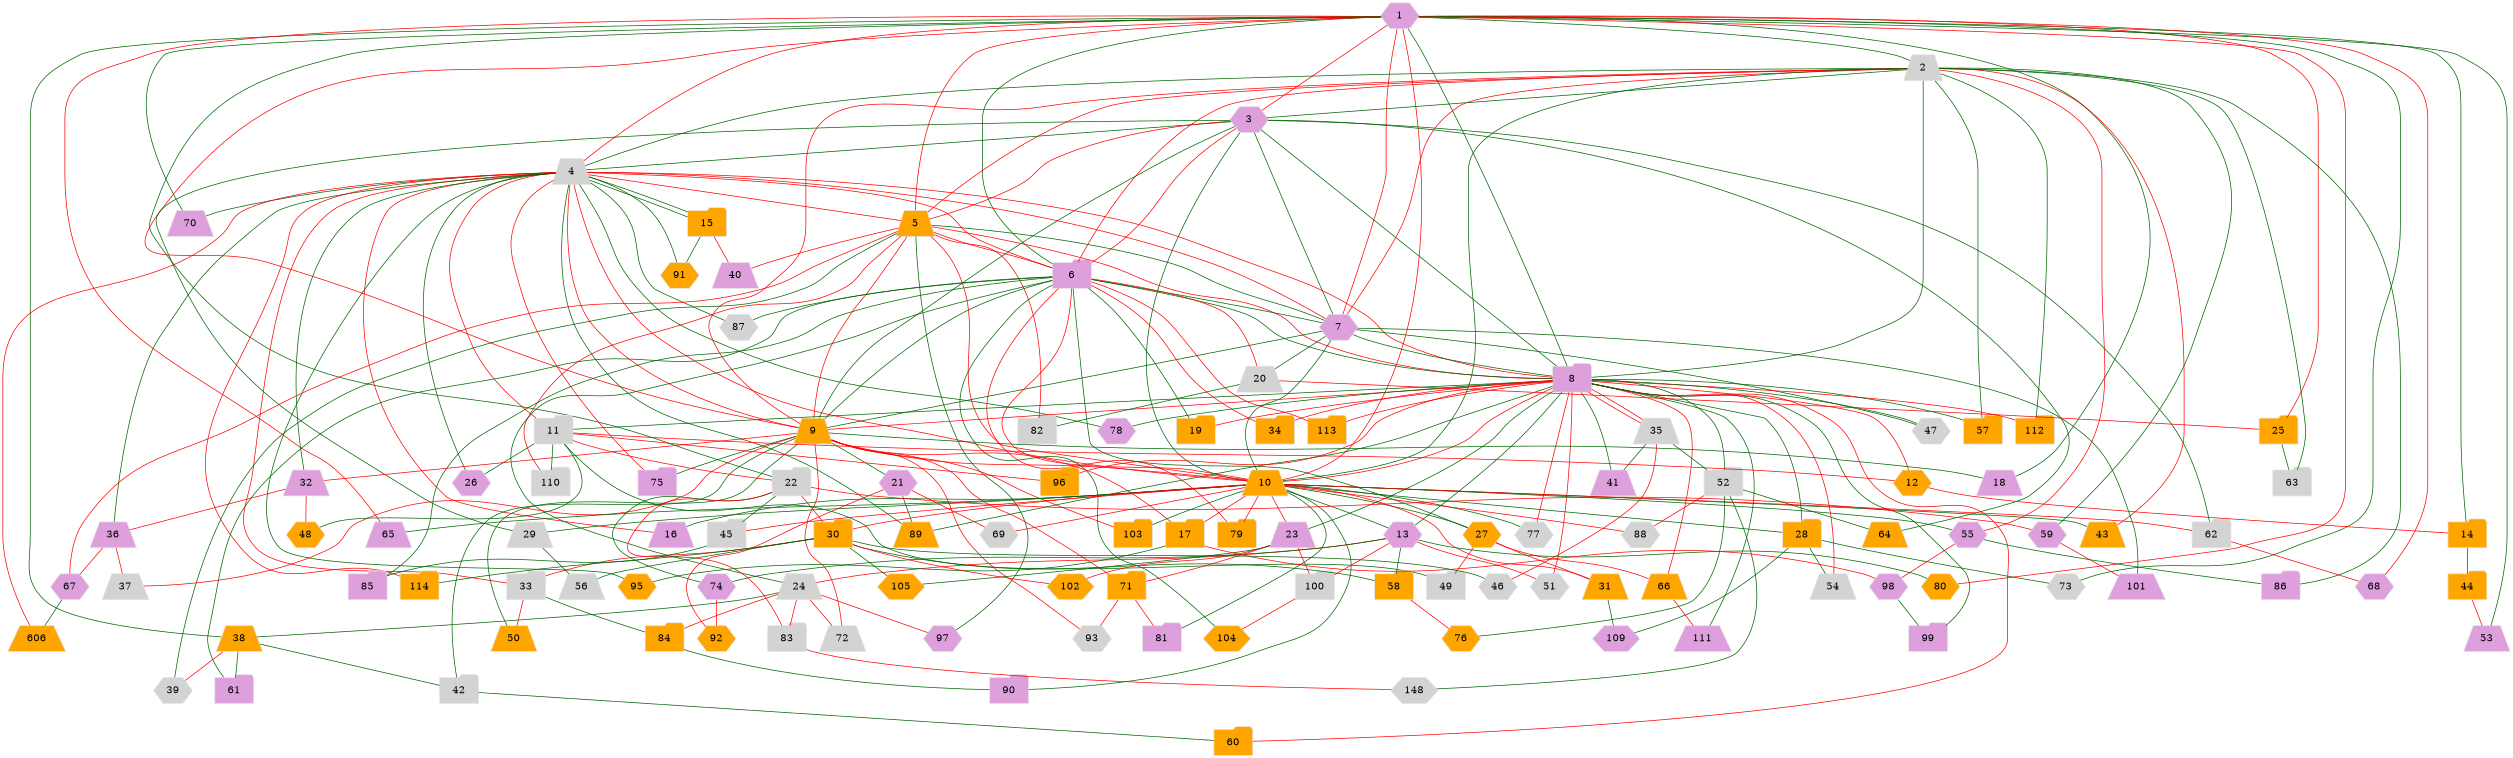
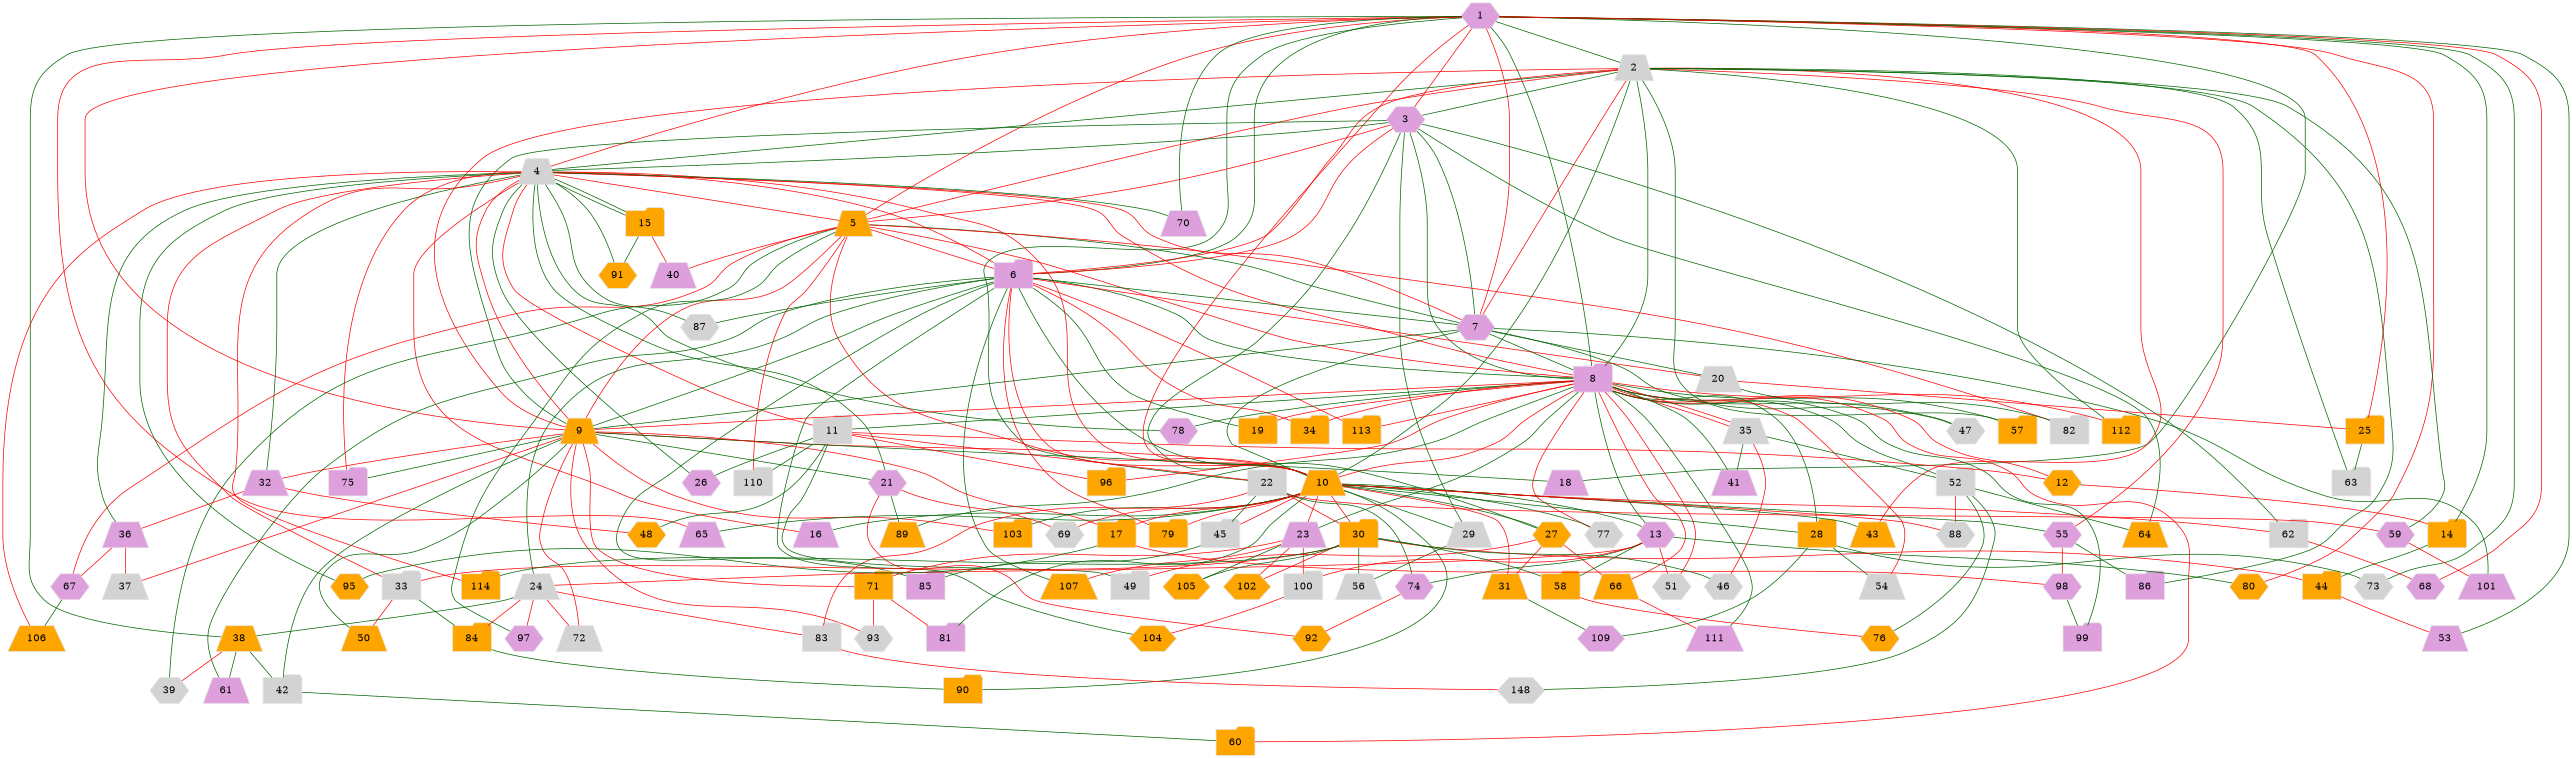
edge "4" -- "89": now "4" -- "21"
edge "30" -- "44": added
node "107": added
node "606": label "606" -> "106"
node "61": shape folder -> trapezium
node "90": fillcolor plum -> orange
